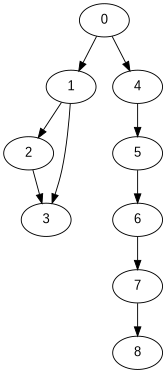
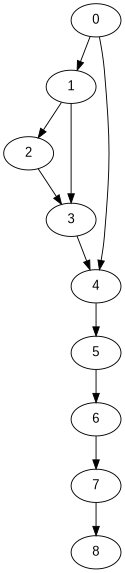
edge "3" -> "4": added
